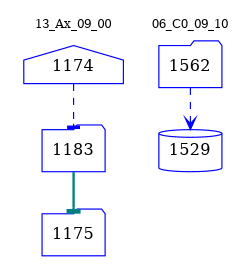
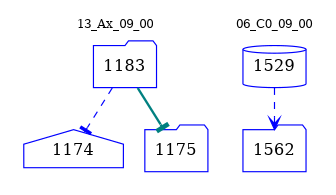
cluster "06_C0_09_10": label "06_C0_09_10" -> "06_C0_09_00"
edge "1562" -> "1529": reversed
edge "1174" -> "1183": reversed
